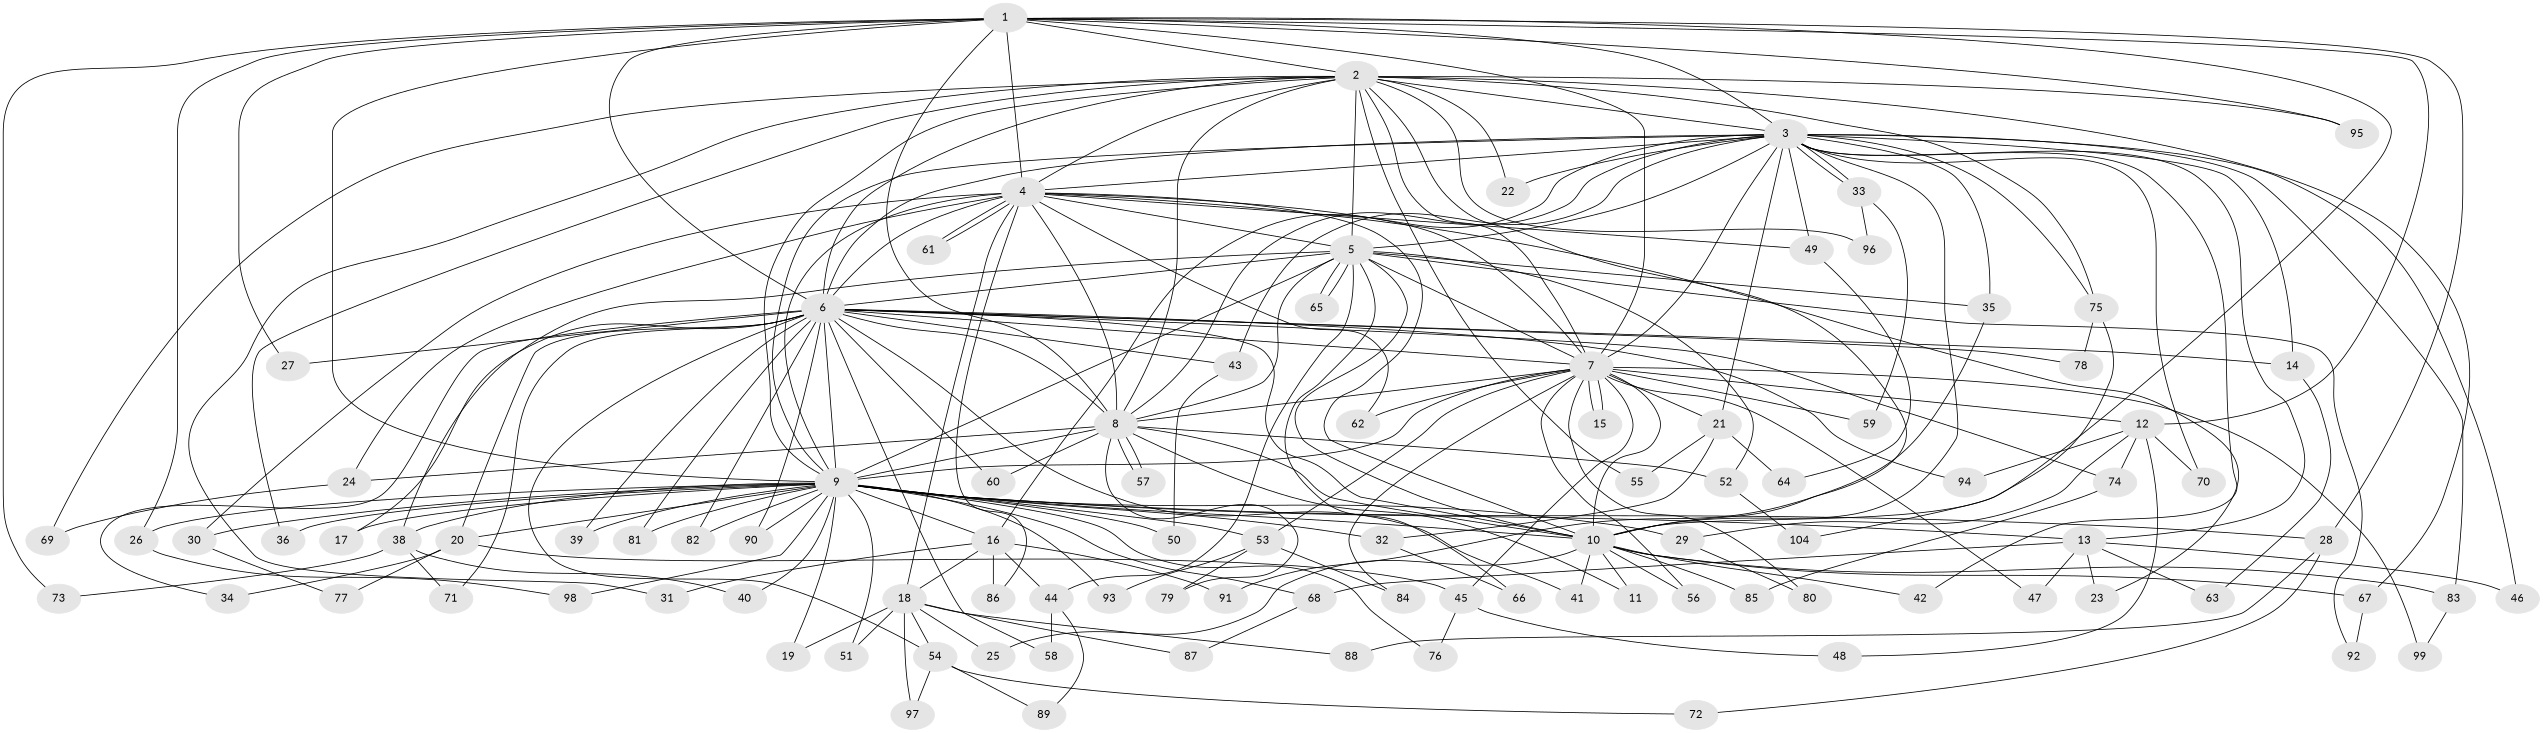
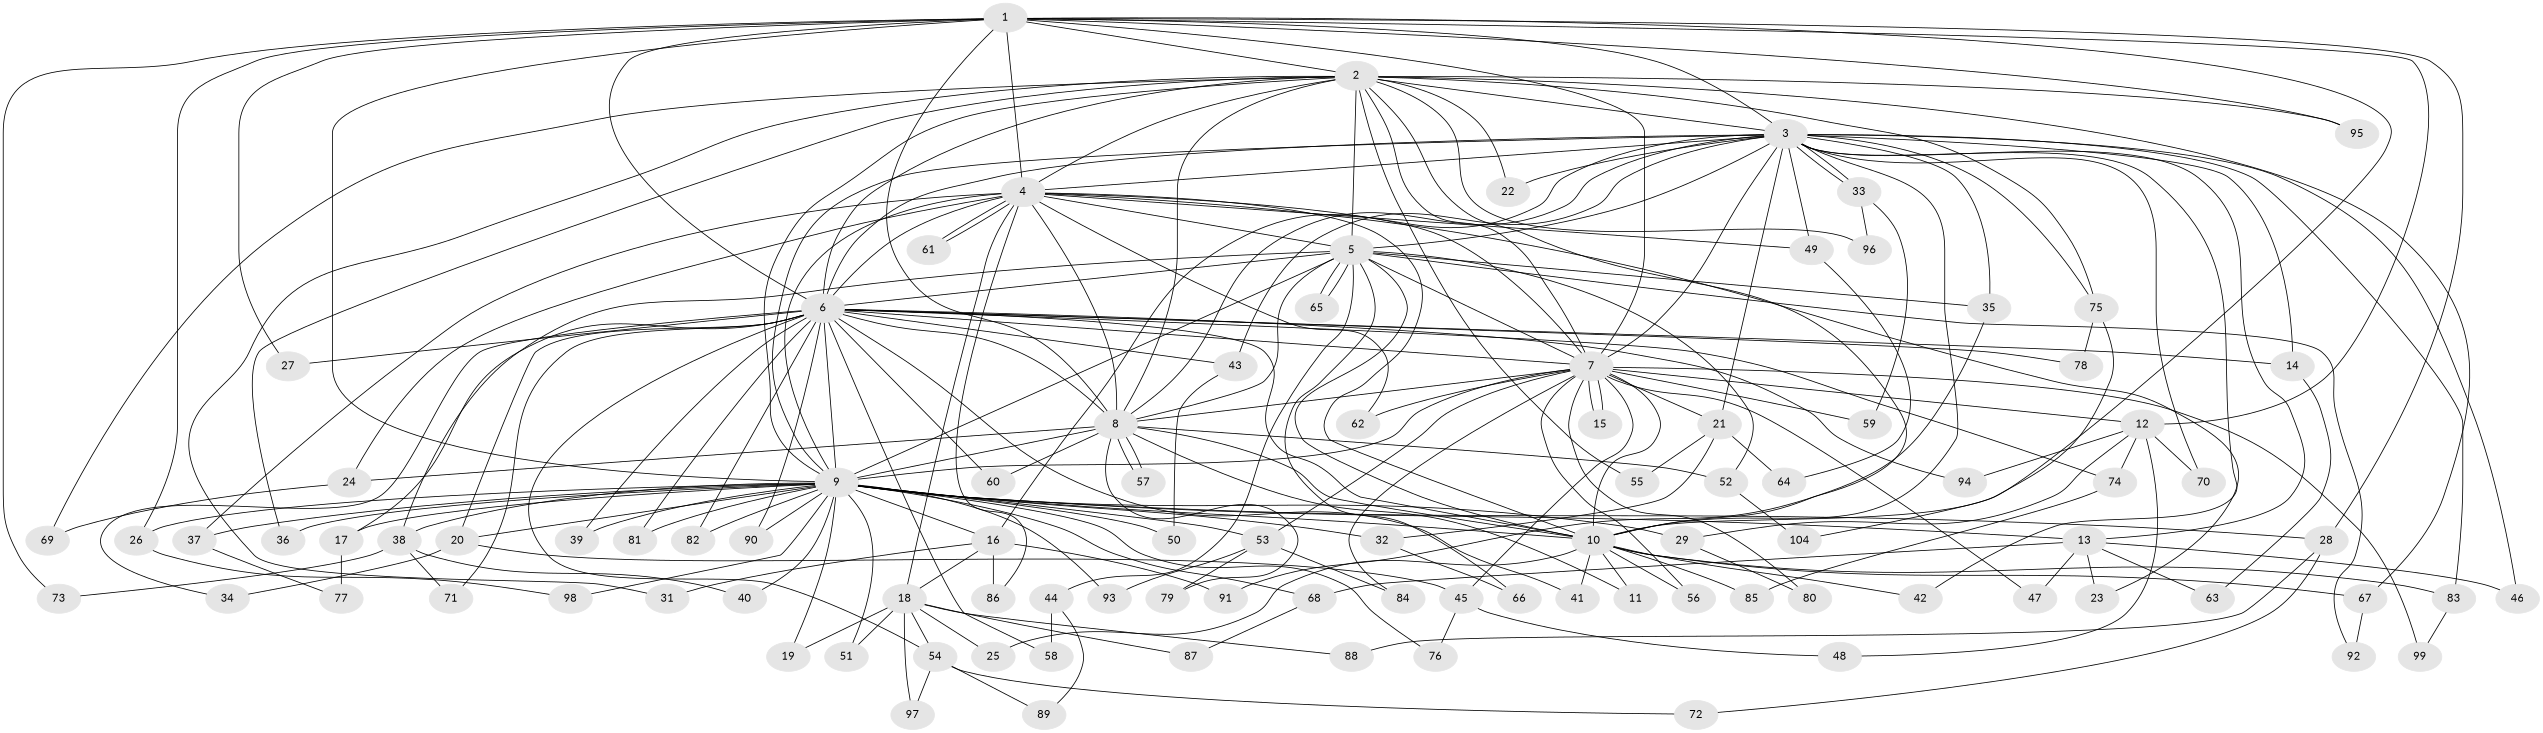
node "30": label "30" -> "37"
edge "20" -- "77": now "17" -- "77"
edge "16" -- "44": removed
